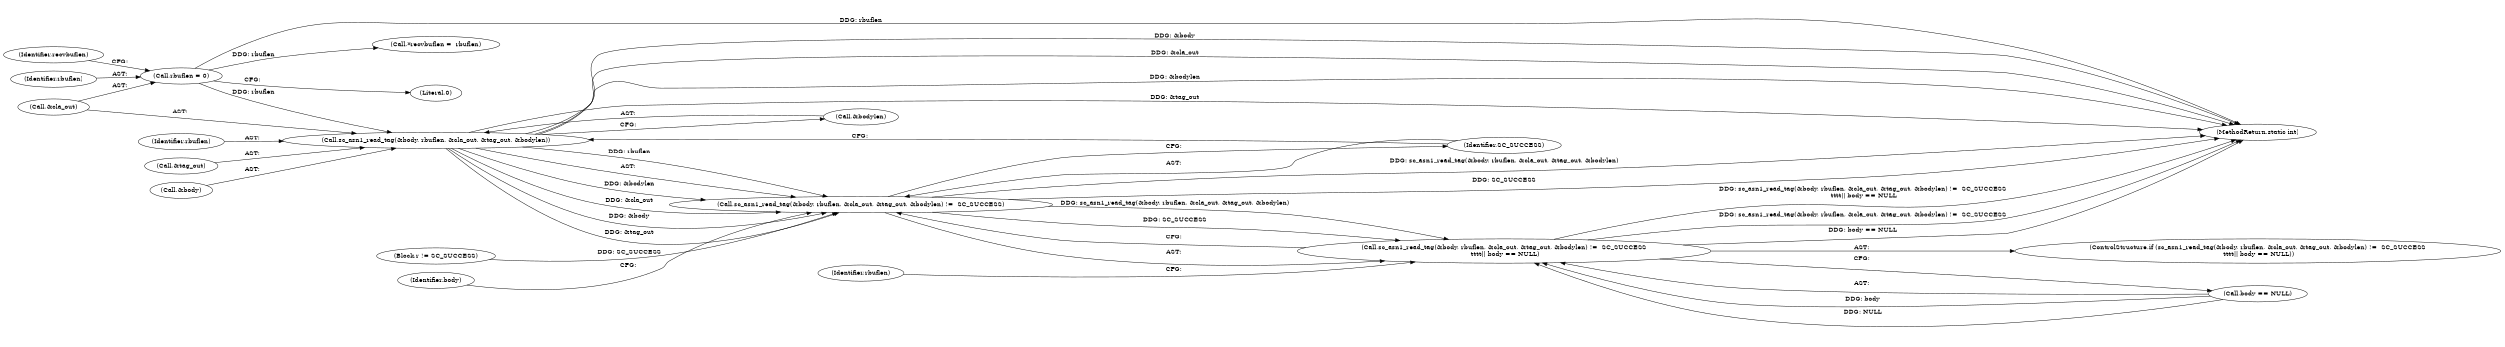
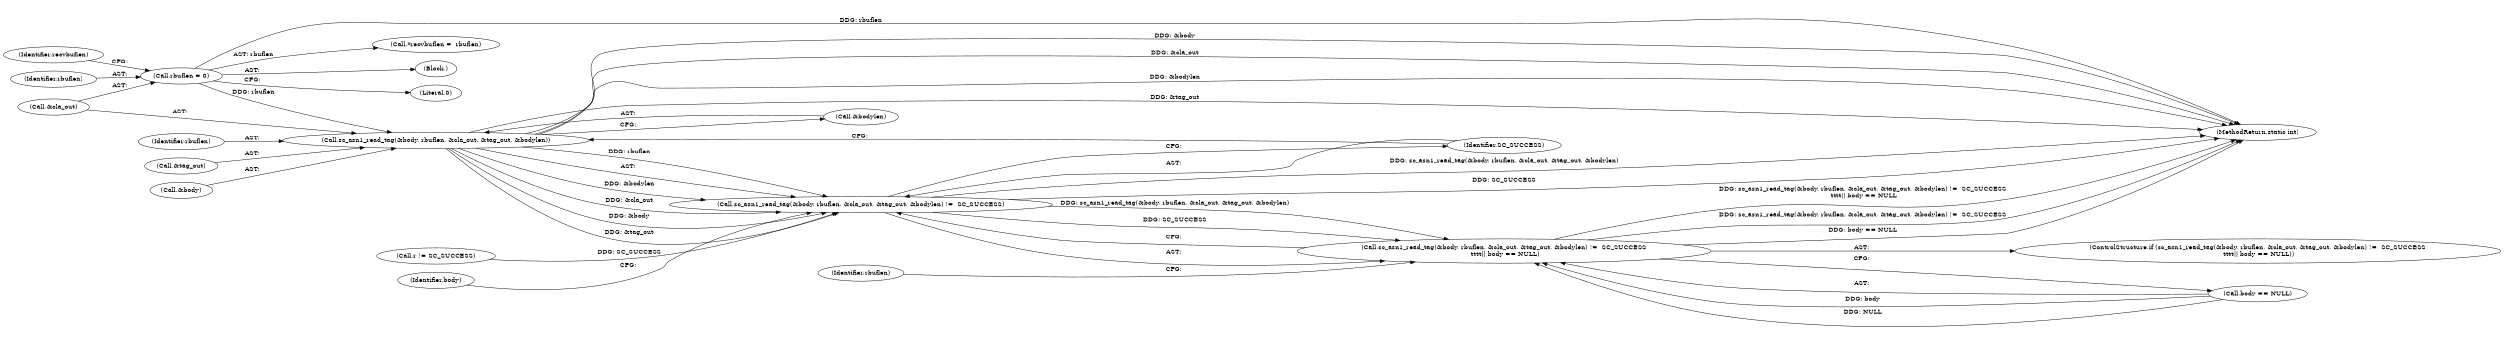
edge "(Call,rbuflen = 0)" -> "(Call,*recvbuflen =  rbuflen)": label "DDG: rbuflen" -> "AST: rbuflen"
node "(Block,)": added
node "(Block,r != SC_SUCCESS)": label "(Block,r != SC_SUCCESS)" -> "(Call,r != SC_SUCCESS)"
